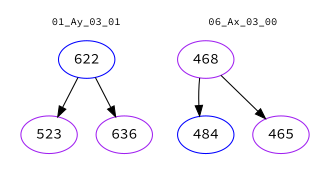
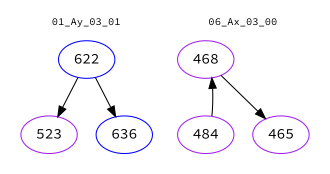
edge "468" -> "484": reversed
node "636": color purple -> blue
node "484": color blue -> purple
